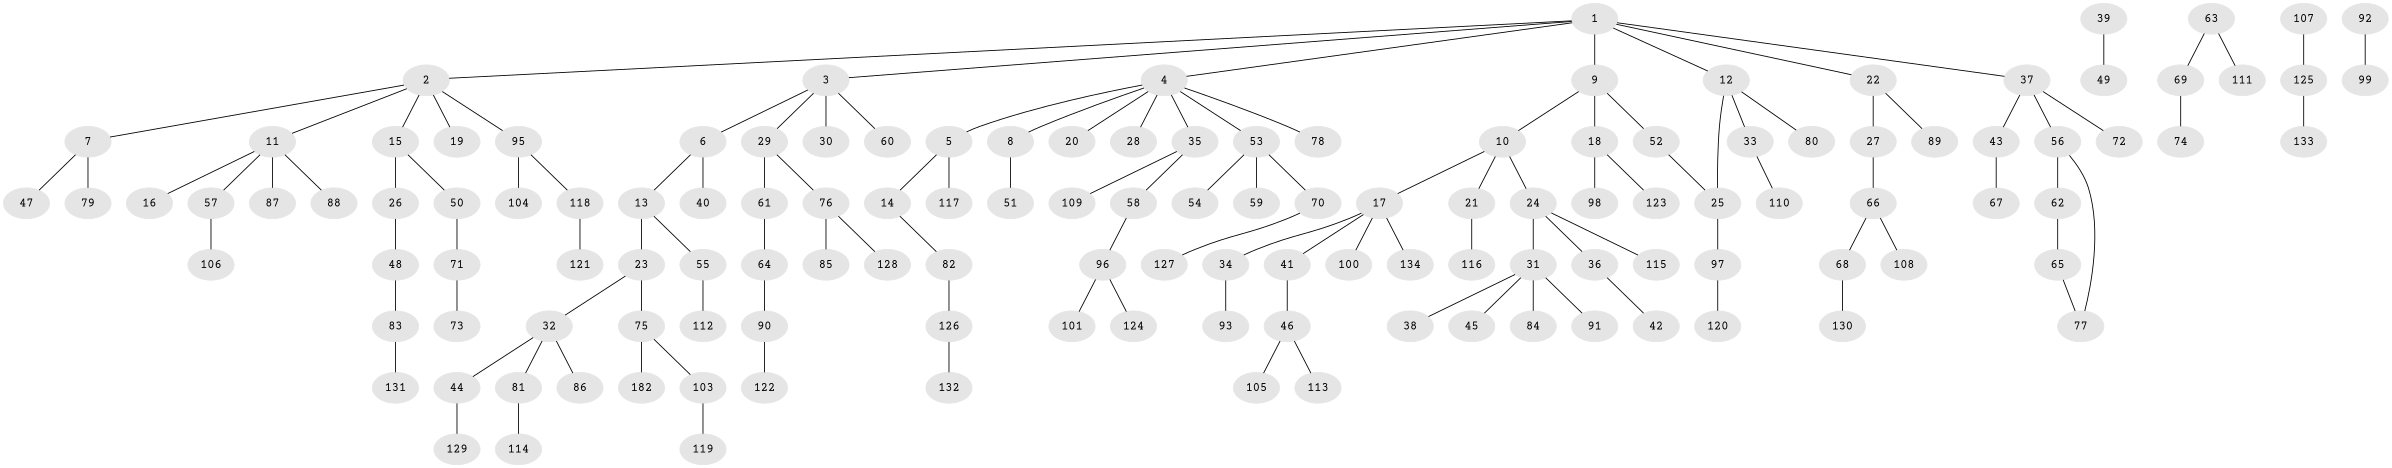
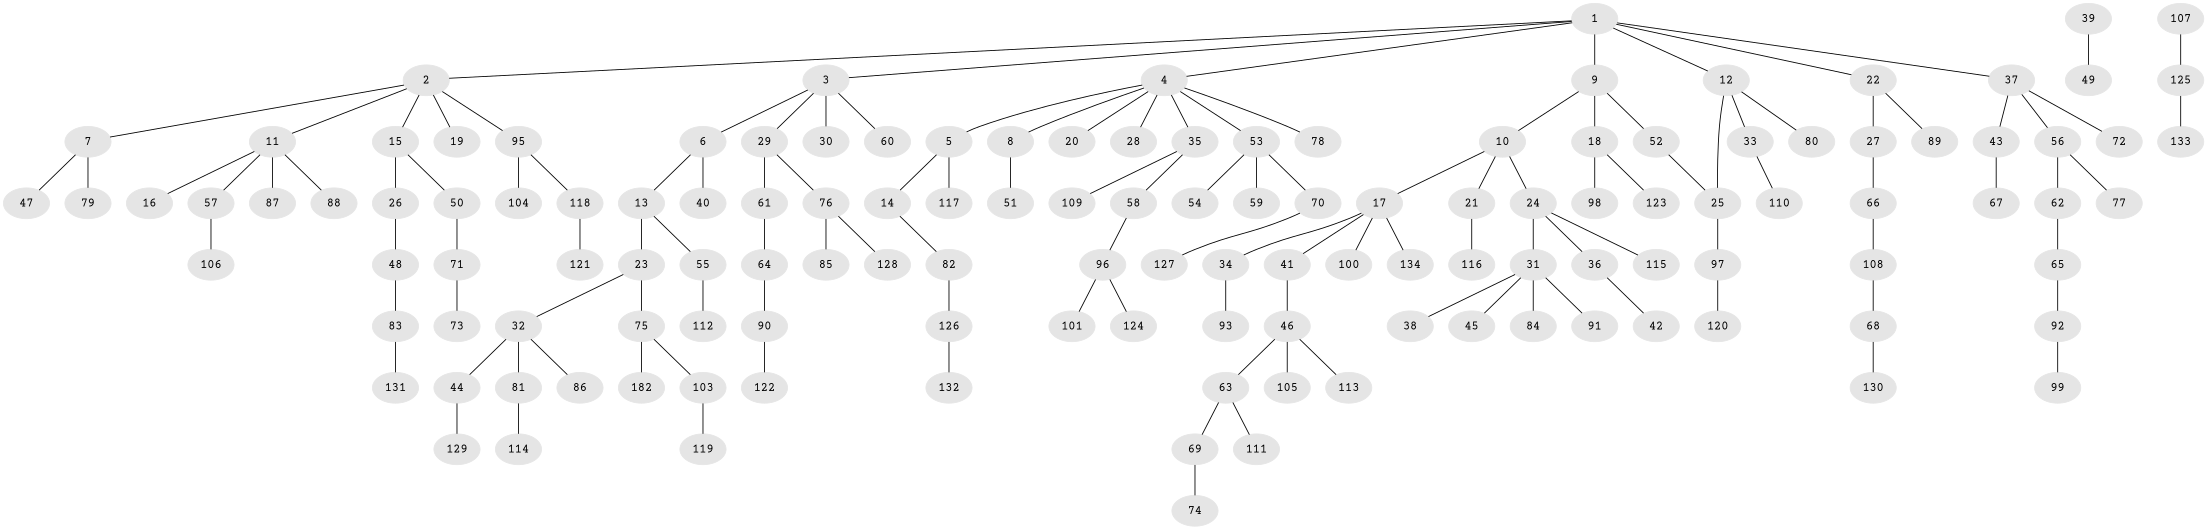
edge "66" -- "68": now "108" -- "68"
edge "65" -- "77": now "65" -- "92"
edge "46" -- "63": added
